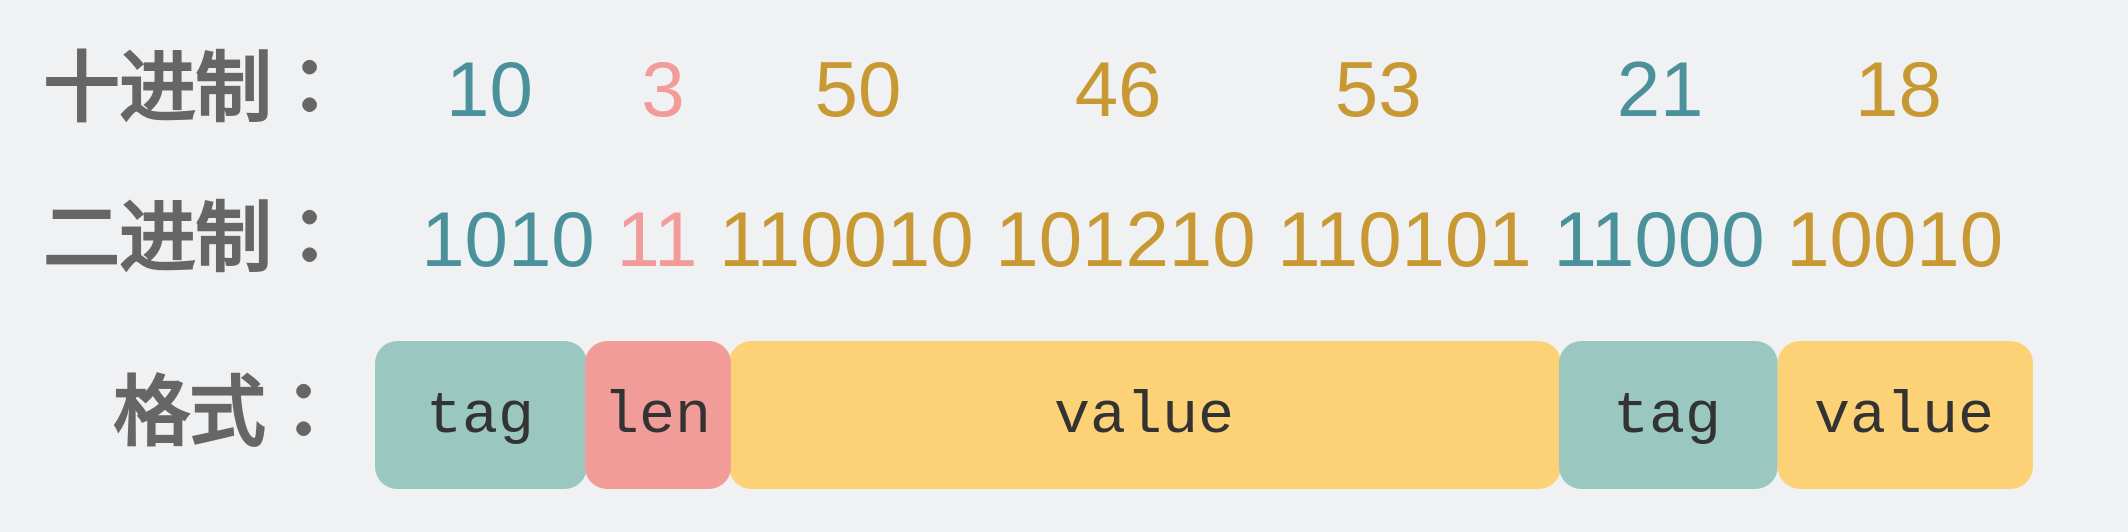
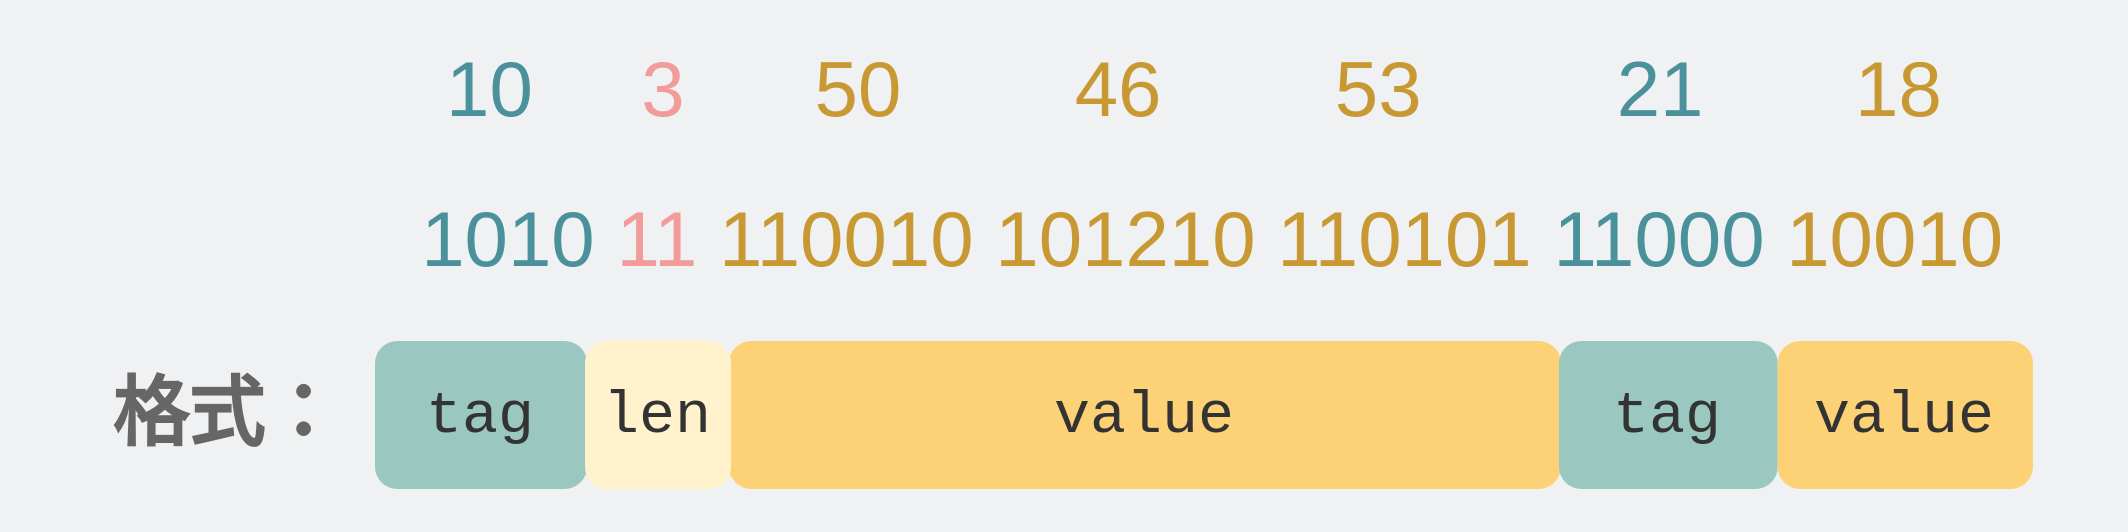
node "十进制：": removed
node "二进制：": removed
node "len": fillcolor #f19c99 -> #fff2cc
